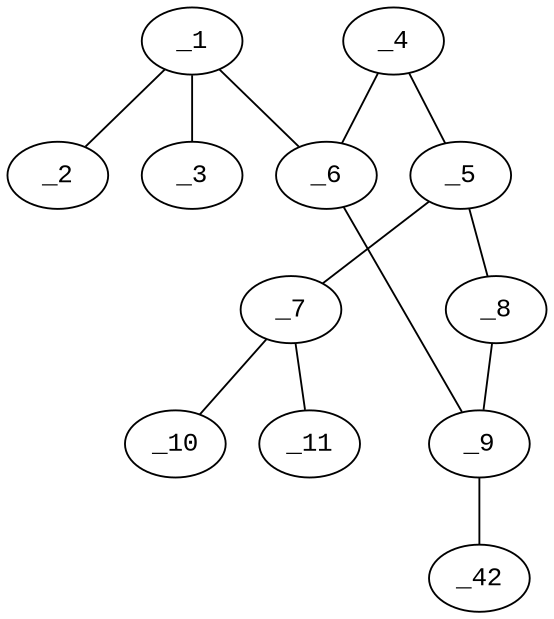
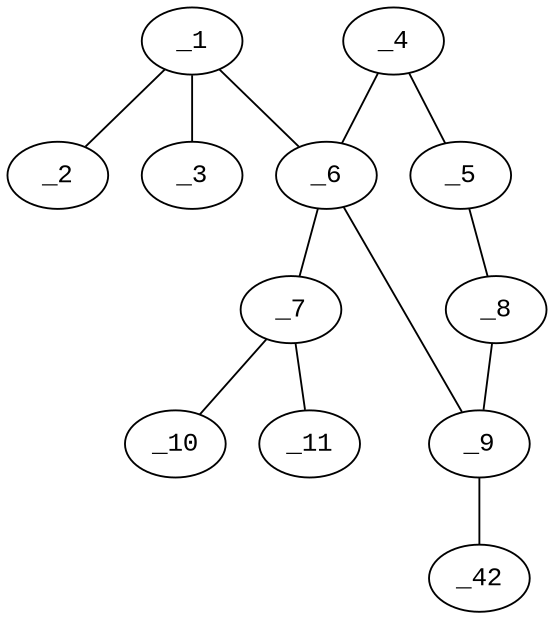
edge "_5" -- "_7": now "_6" -- "_7"
